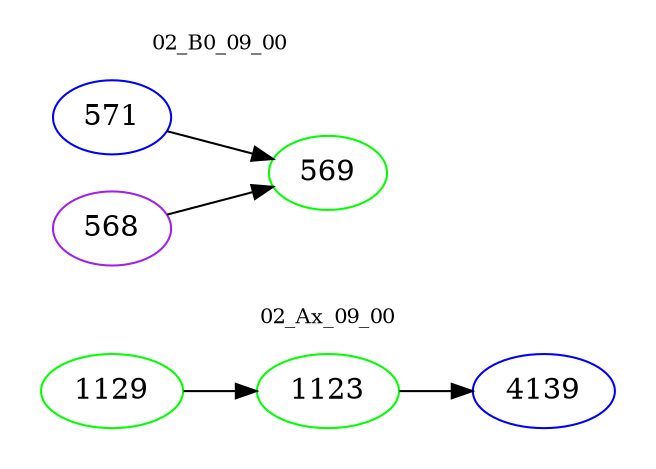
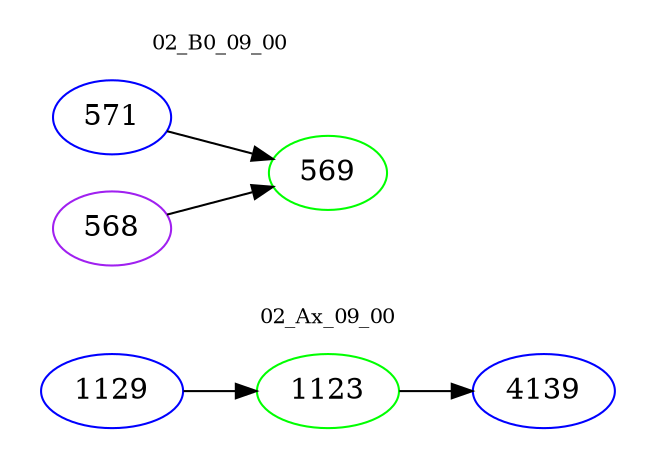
node "1129": color green -> blue
